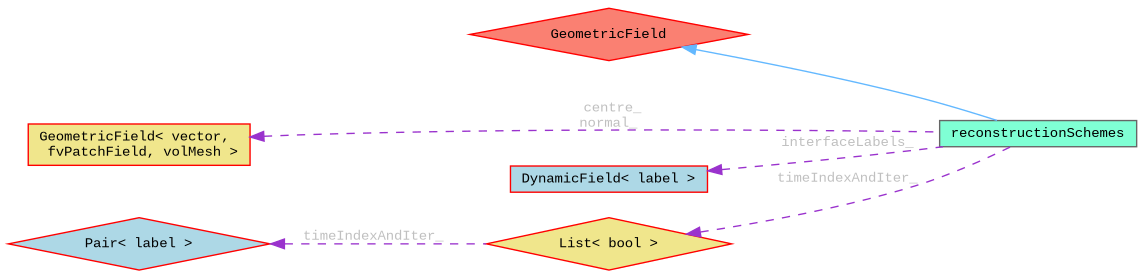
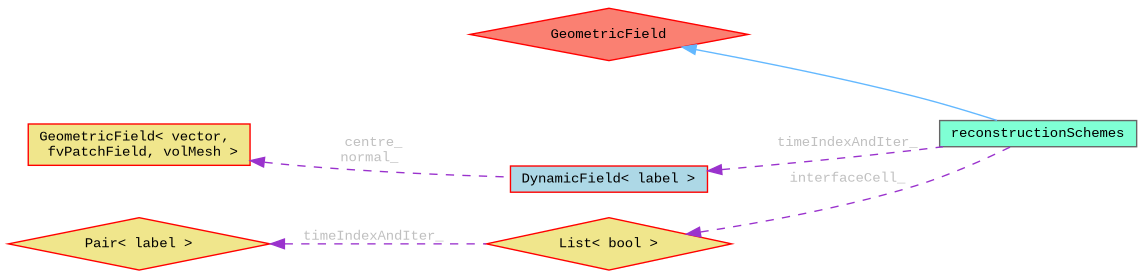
edge "reconstructionSchemes" -> "GeometricField< vector, fvPatchField, volMesh >": now "DynamicField< label >" -> "GeometricField< vector, fvPatchField, volMesh >"
edge "reconstructionSchemes" -> "DynamicField< label >": label " interfaceLabels_" -> " timeIndexAndIter_"
edge "reconstructionSchemes" -> "List< bool >": label " timeIndexAndIter_" -> " interfaceCell_"
node "Pair< label >": fillcolor lightblue -> khaki
